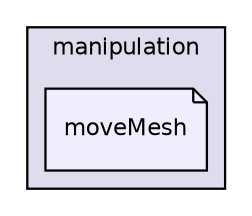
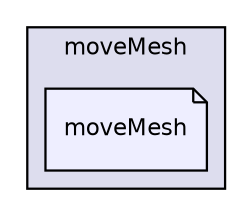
cluster "manipulation": label "manipulation" -> "moveMesh"
